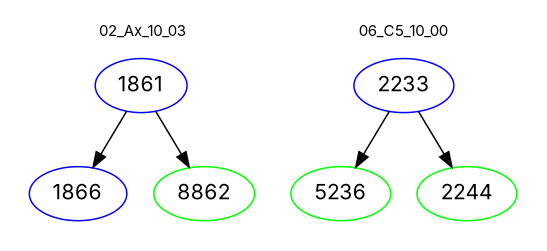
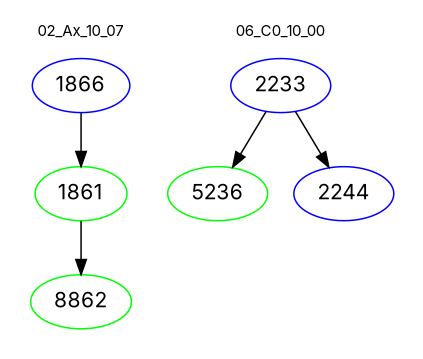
cluster "02_Ax_10_03": label "02_Ax_10_03" -> "02_Ax_10_07"
cluster "06_C5_10_00": label "06_C5_10_00" -> "06_C0_10_00"
node "1861": color blue -> green
edge "1861" -> "1866": reversed
node "2244": color green -> blue
